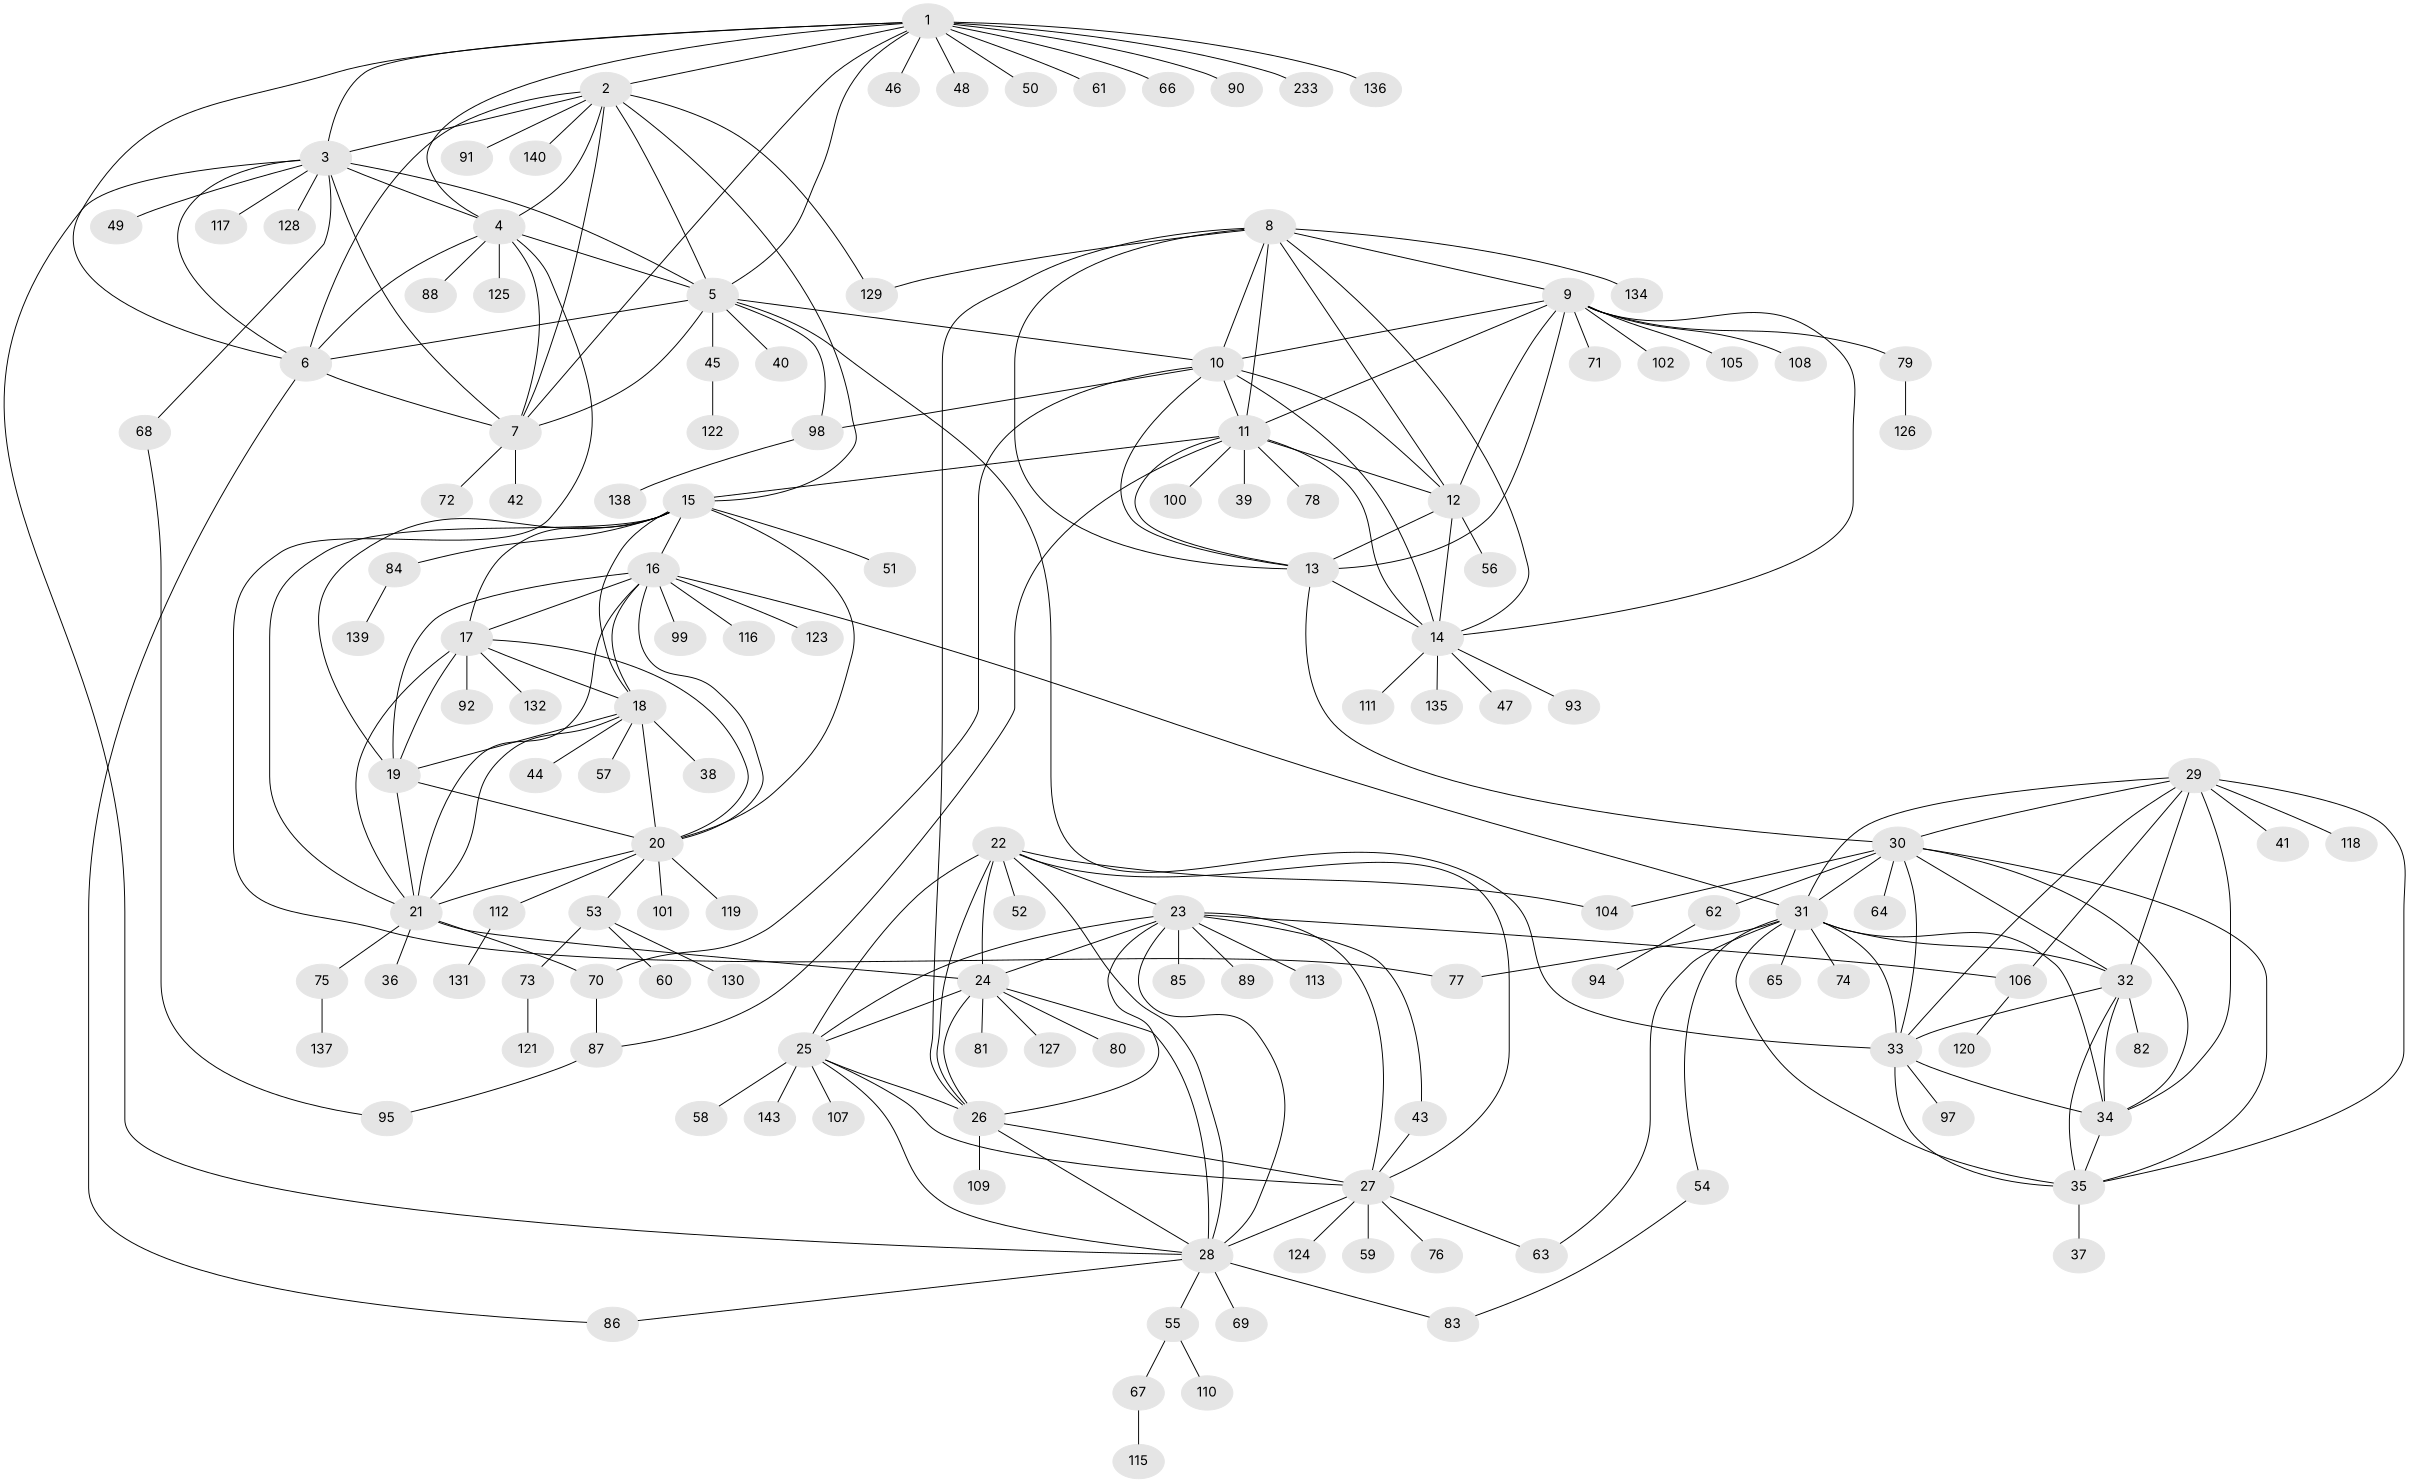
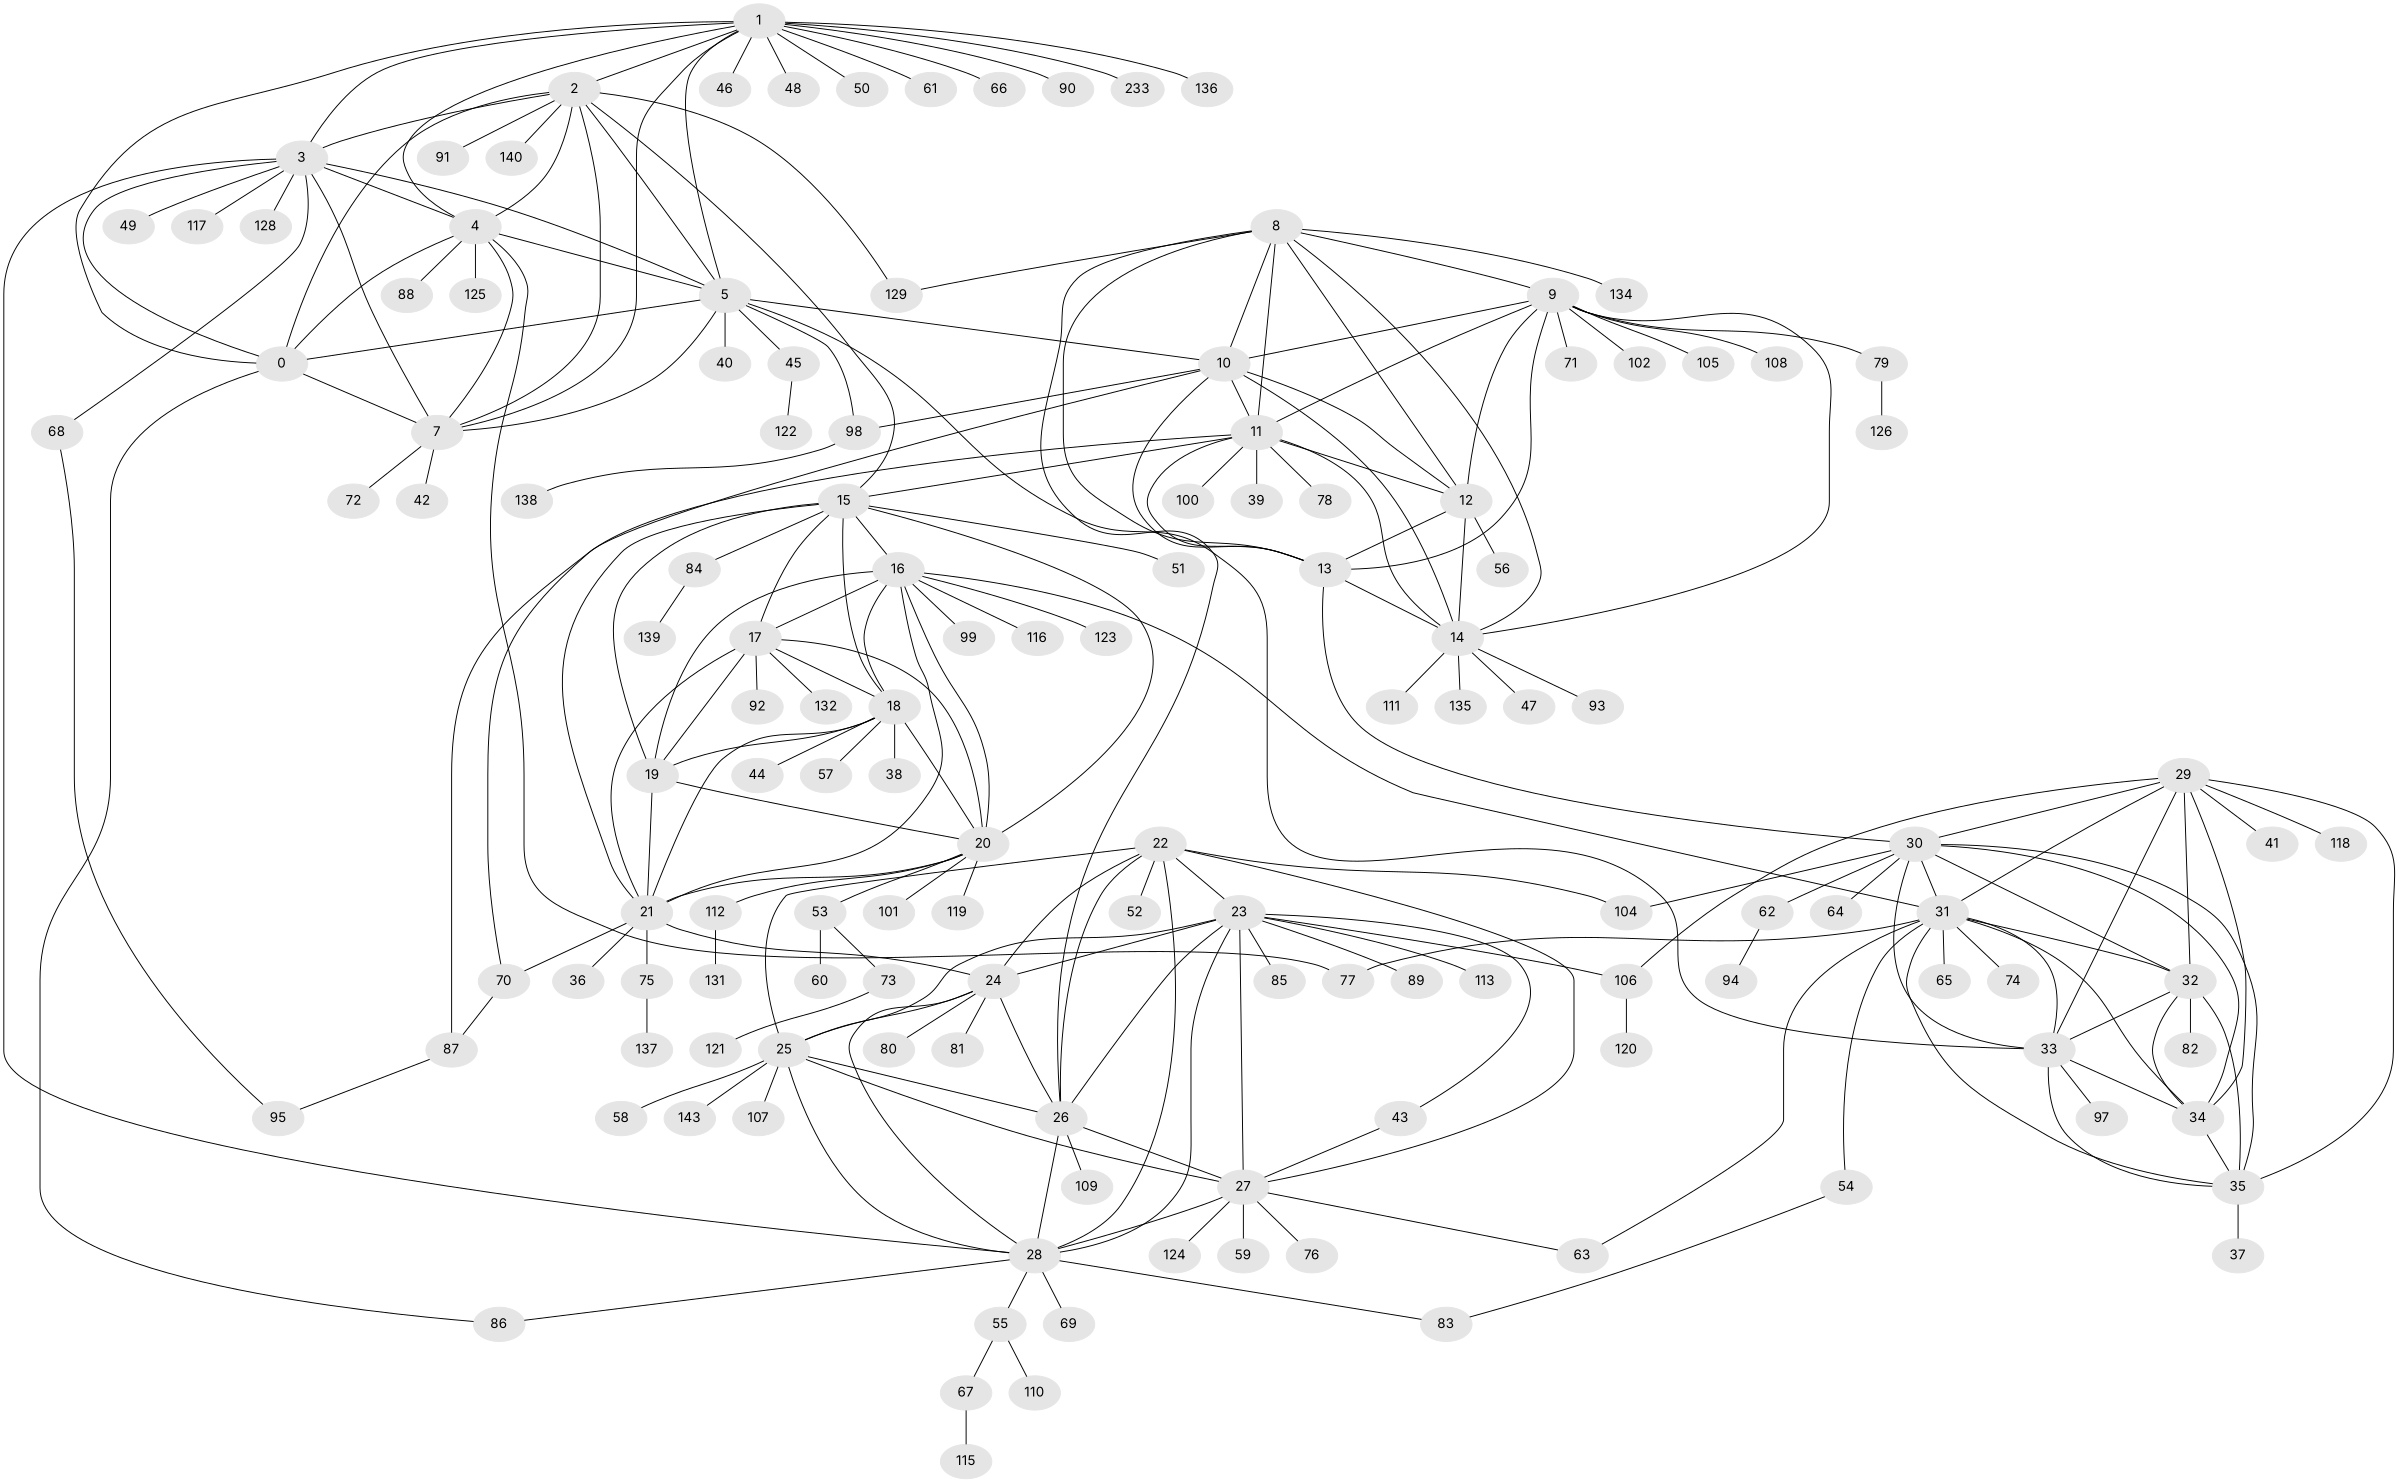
node "6": label "6" -> "0"
node "130": removed
node "127": removed
